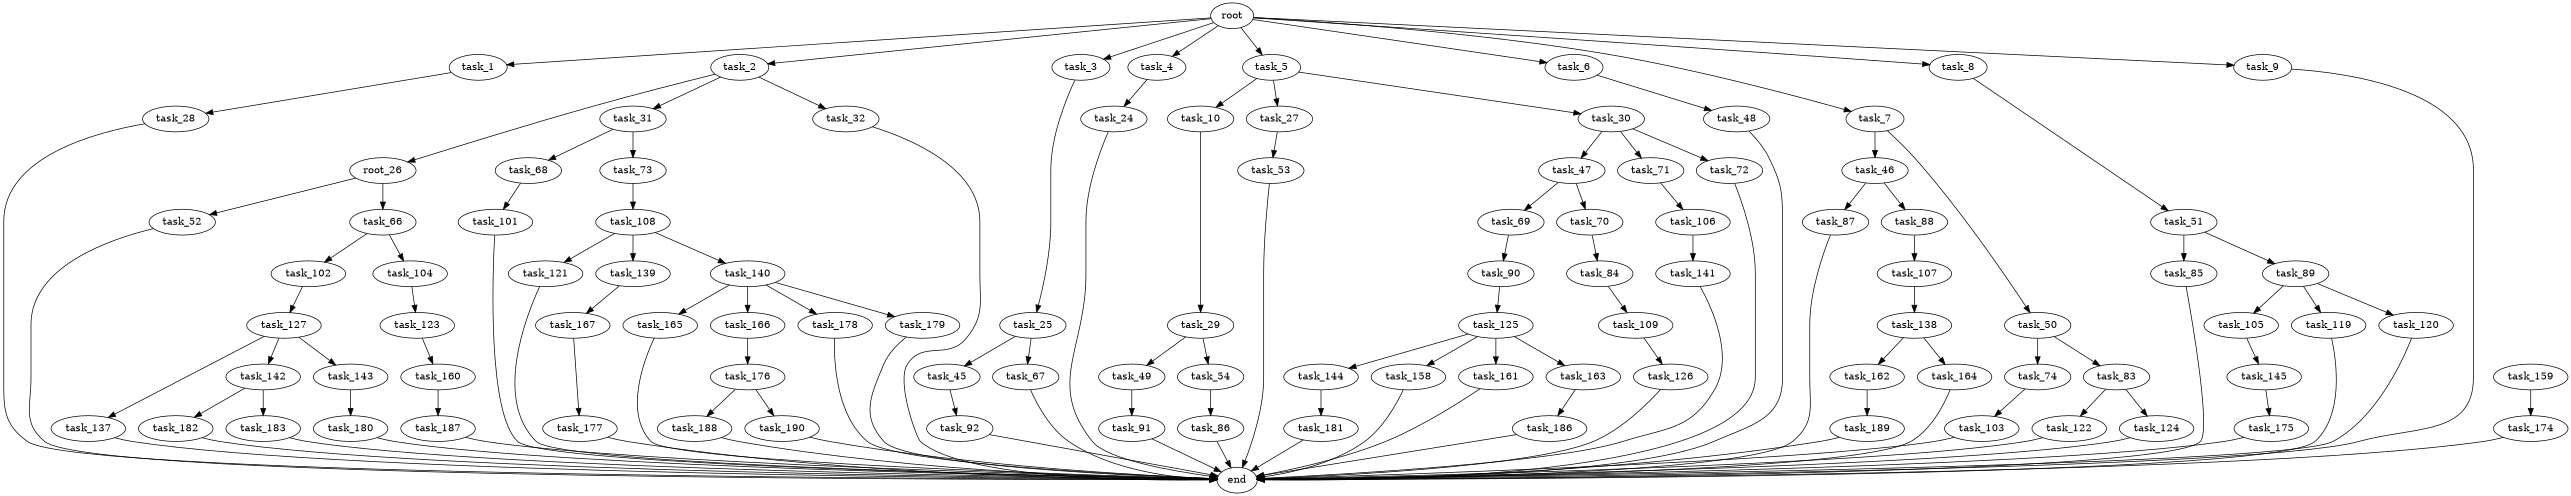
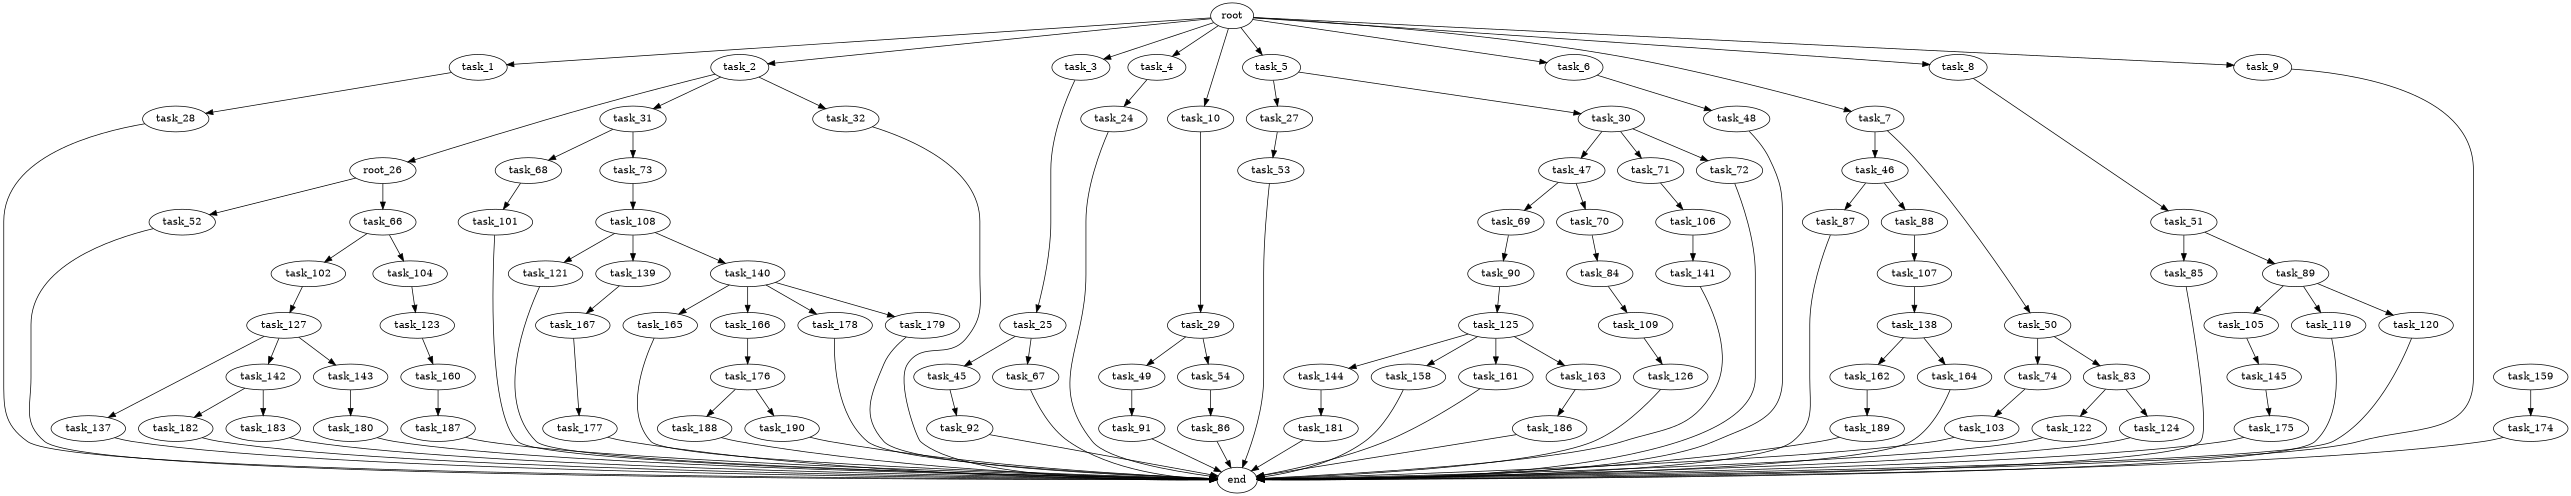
edge "task_5" -> "task_10": now "root" -> "task_10"
